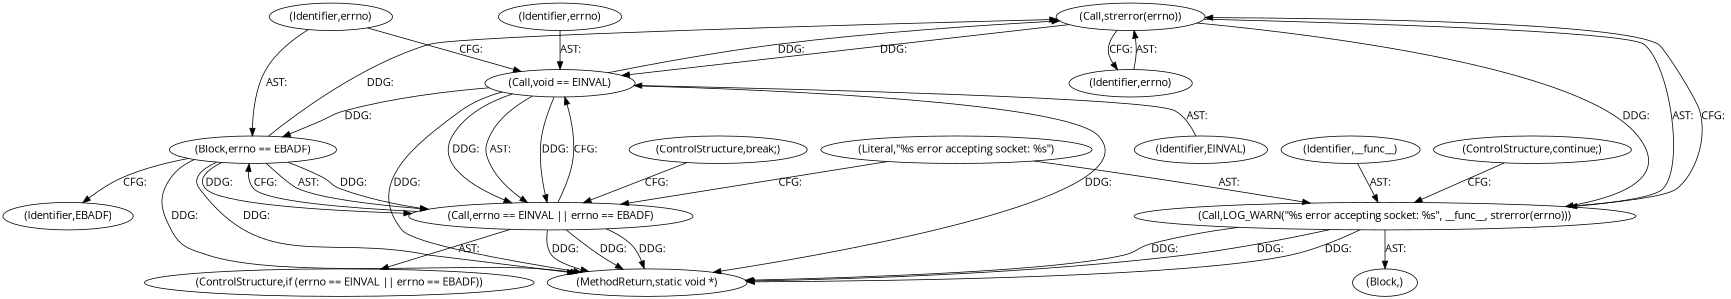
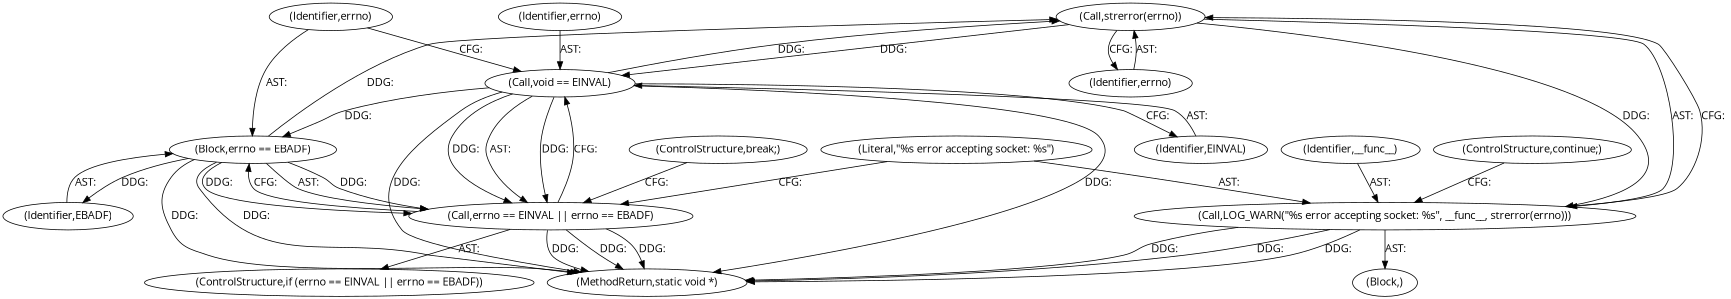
edge "(Call,void == EINVAL)" -> "(Identifier,EINVAL)": added, label "CFG:"
edge "(Identifier,EBADF)" -> "(Block,errno == EBADF)": added, label "AST:"
edge "(Block,errno == EBADF)" -> "(Identifier,EBADF)": label "CFG: " -> "DDG: "
